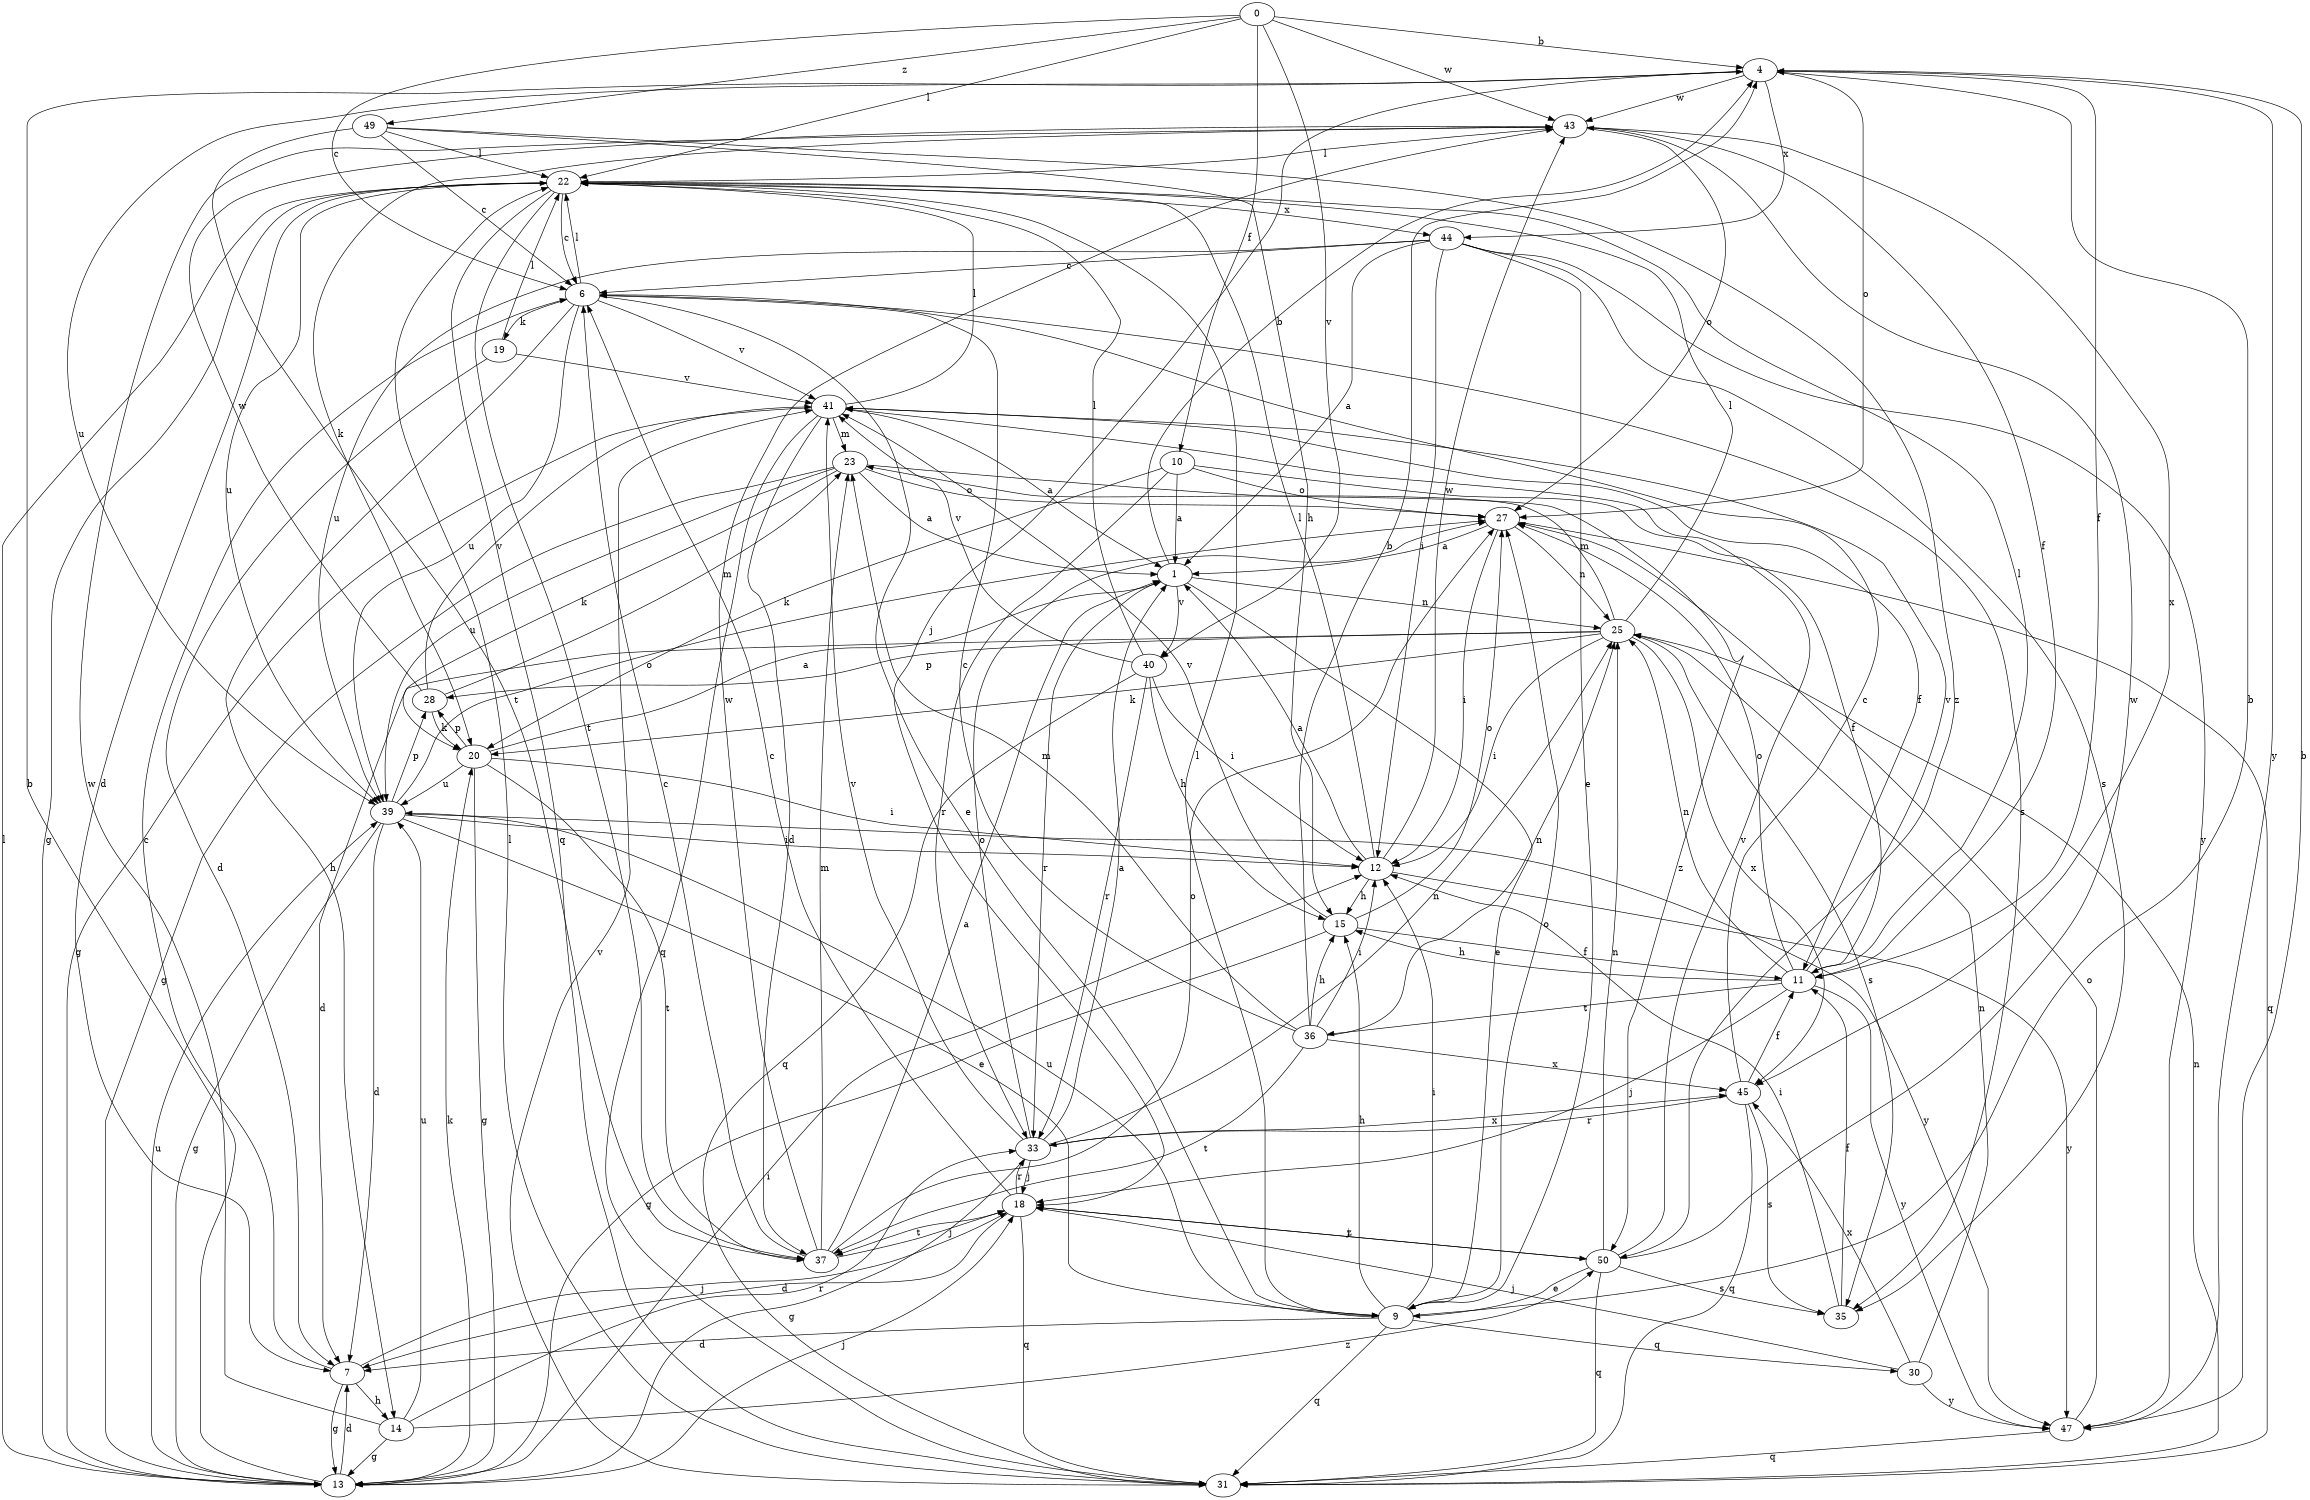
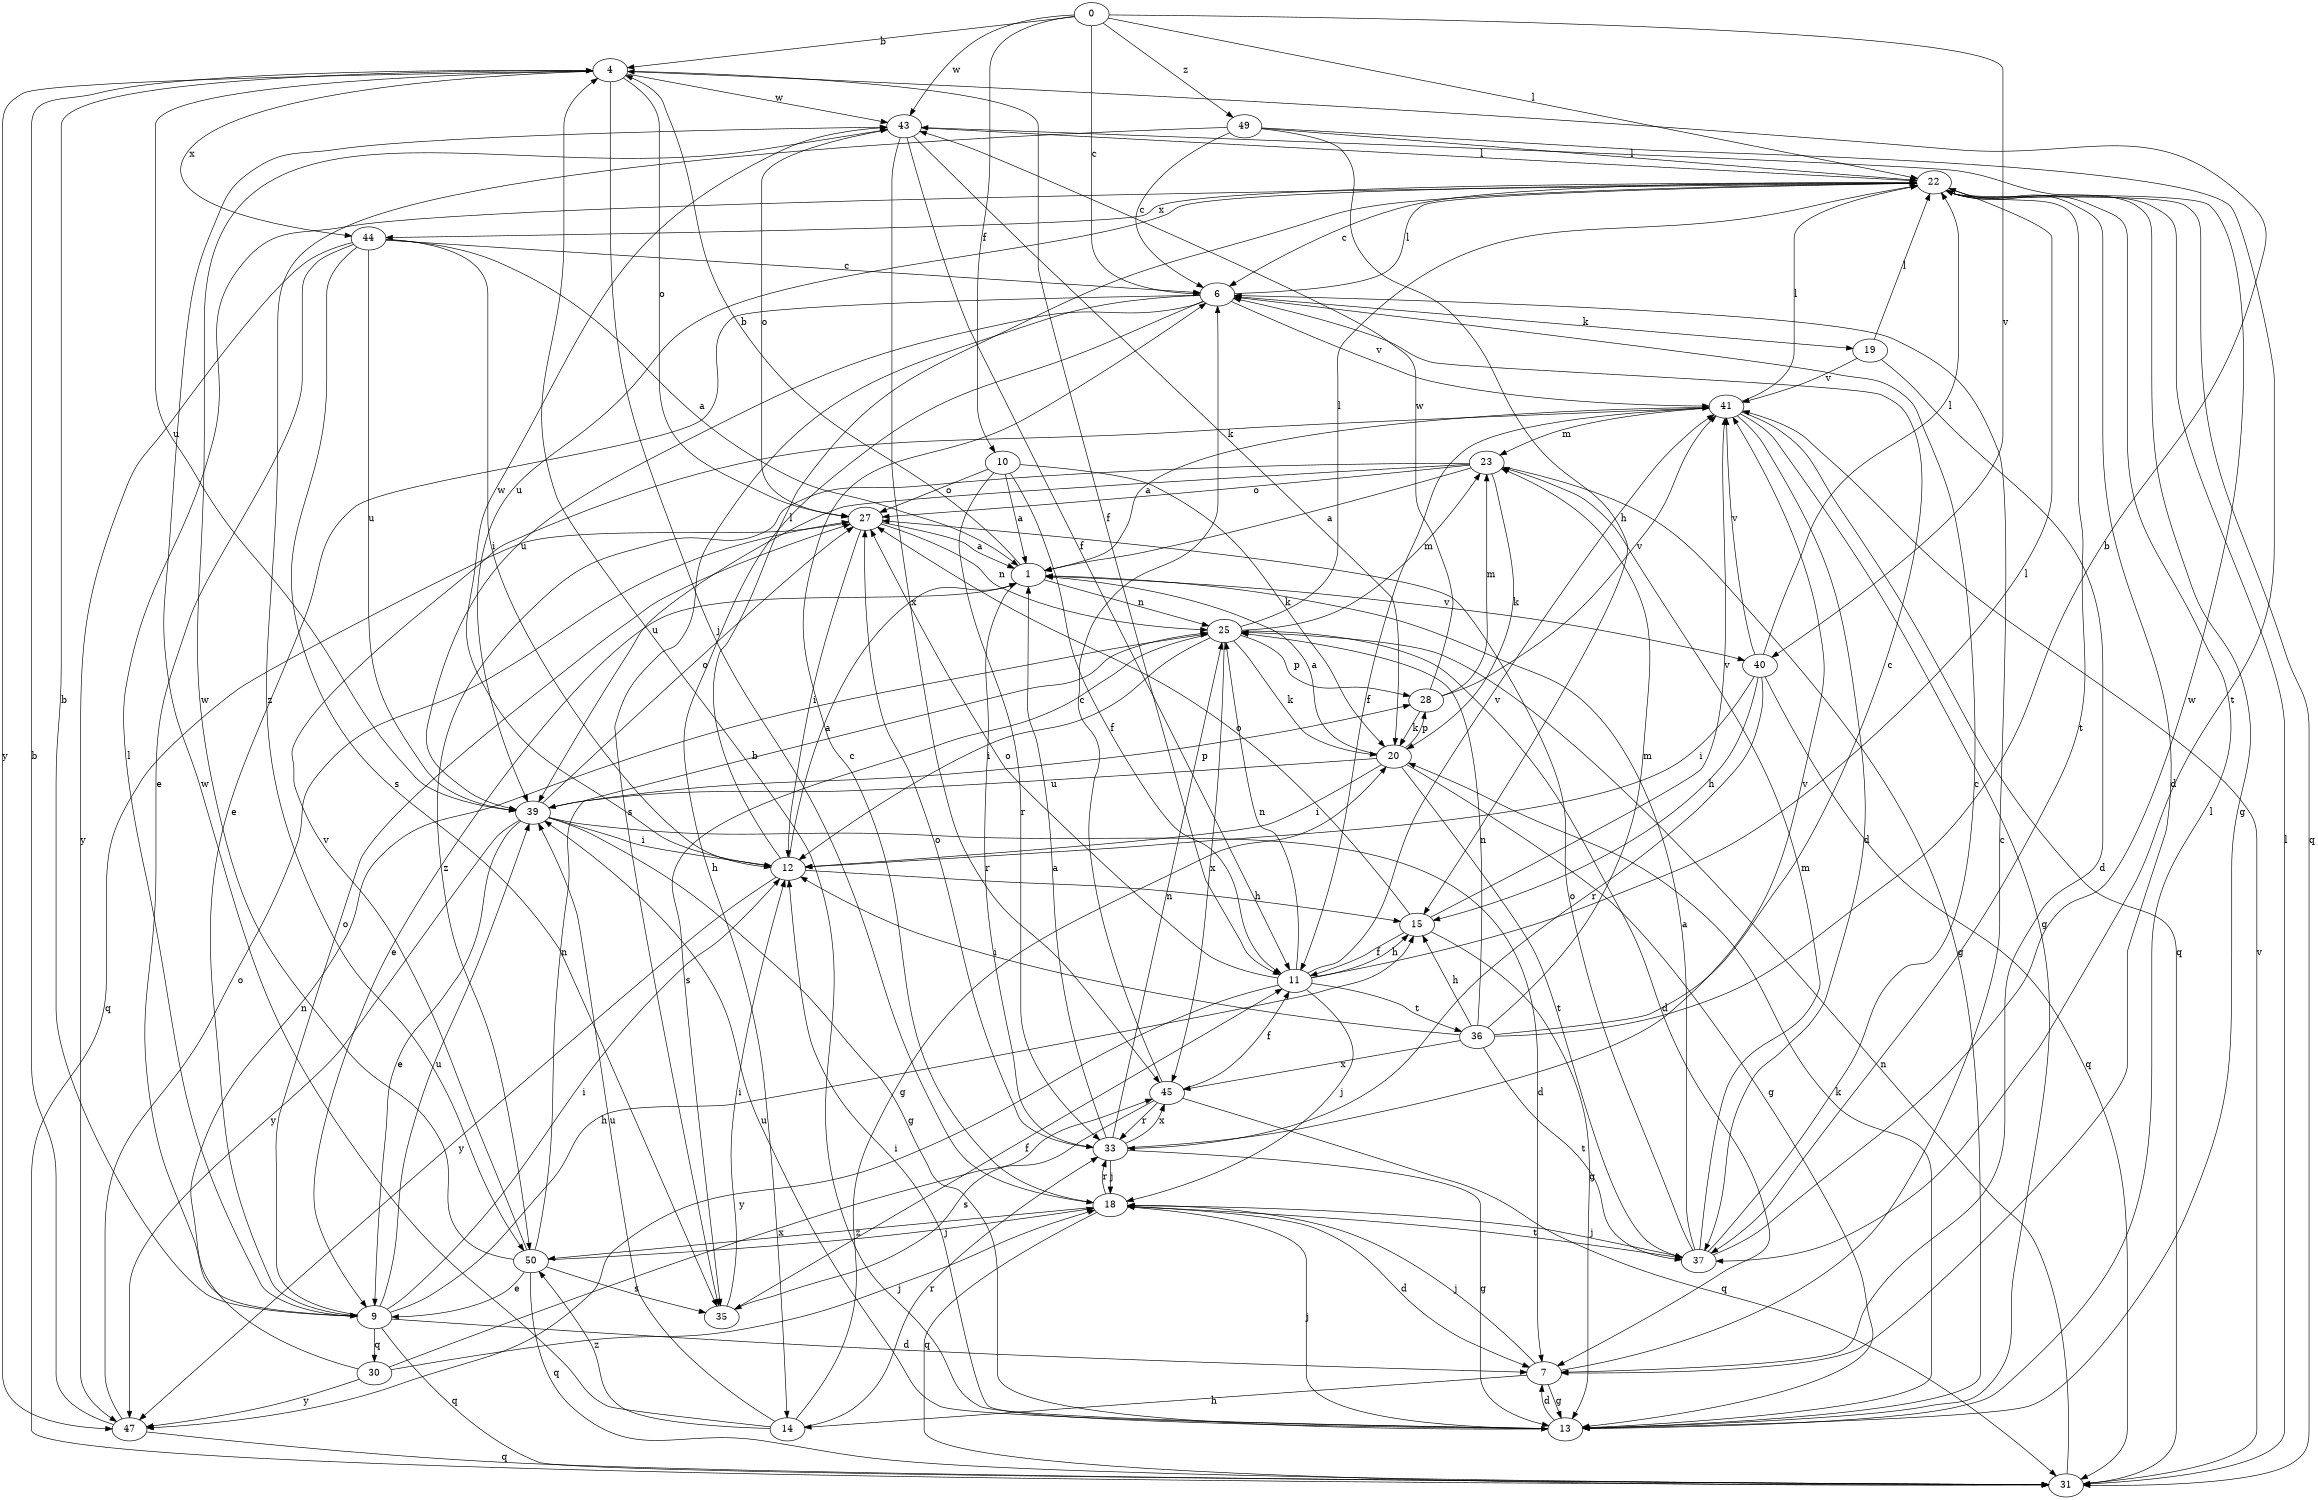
edge "14" -> "13": now "14" -> "20"
